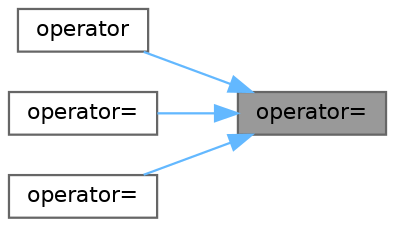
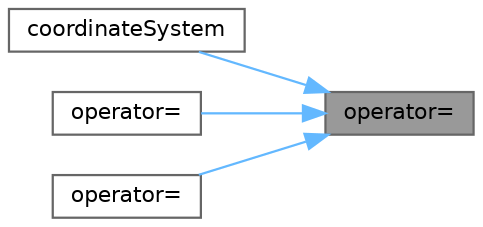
node "operator": label "operator" -> "coordinateSystem"
